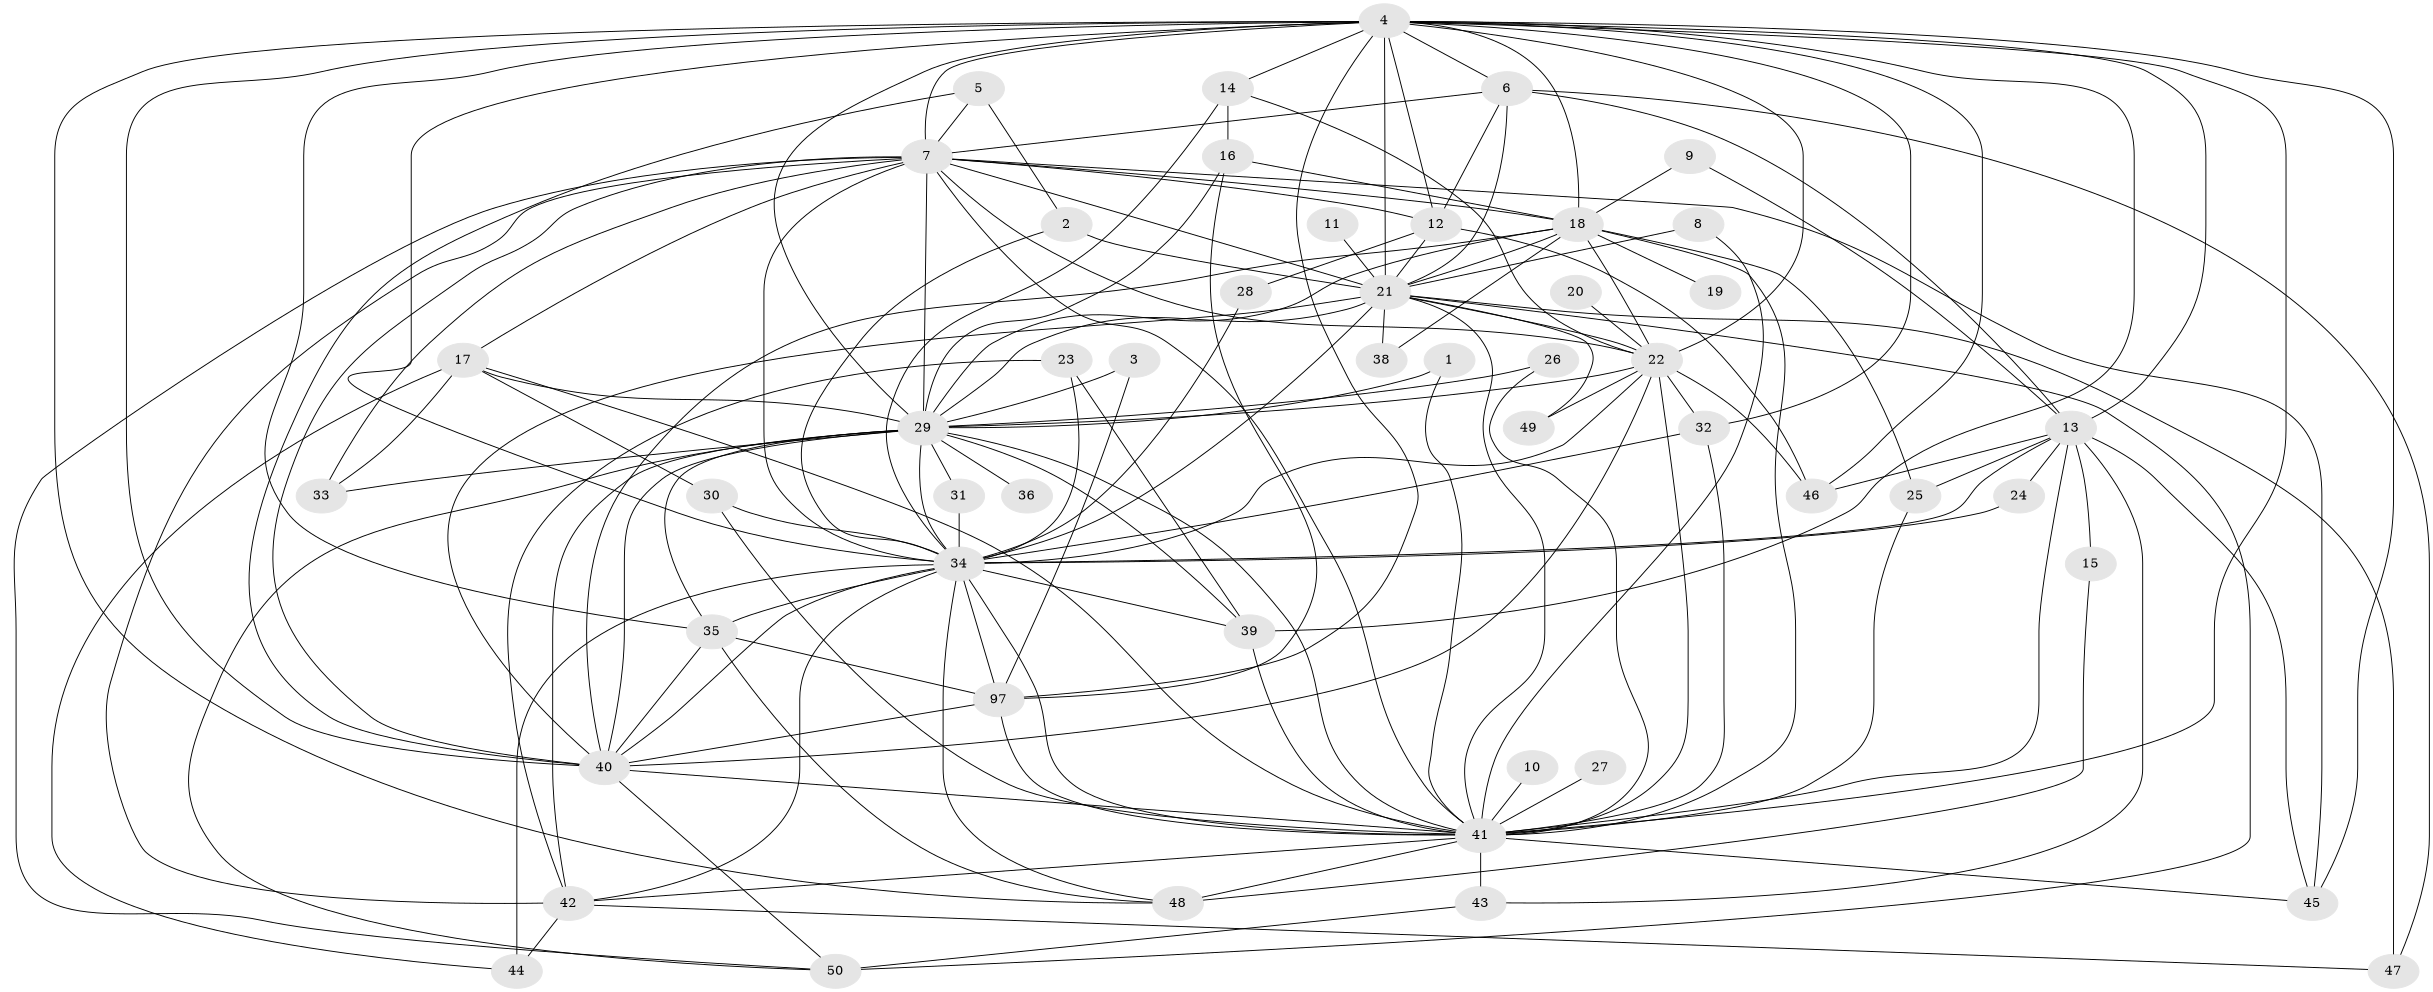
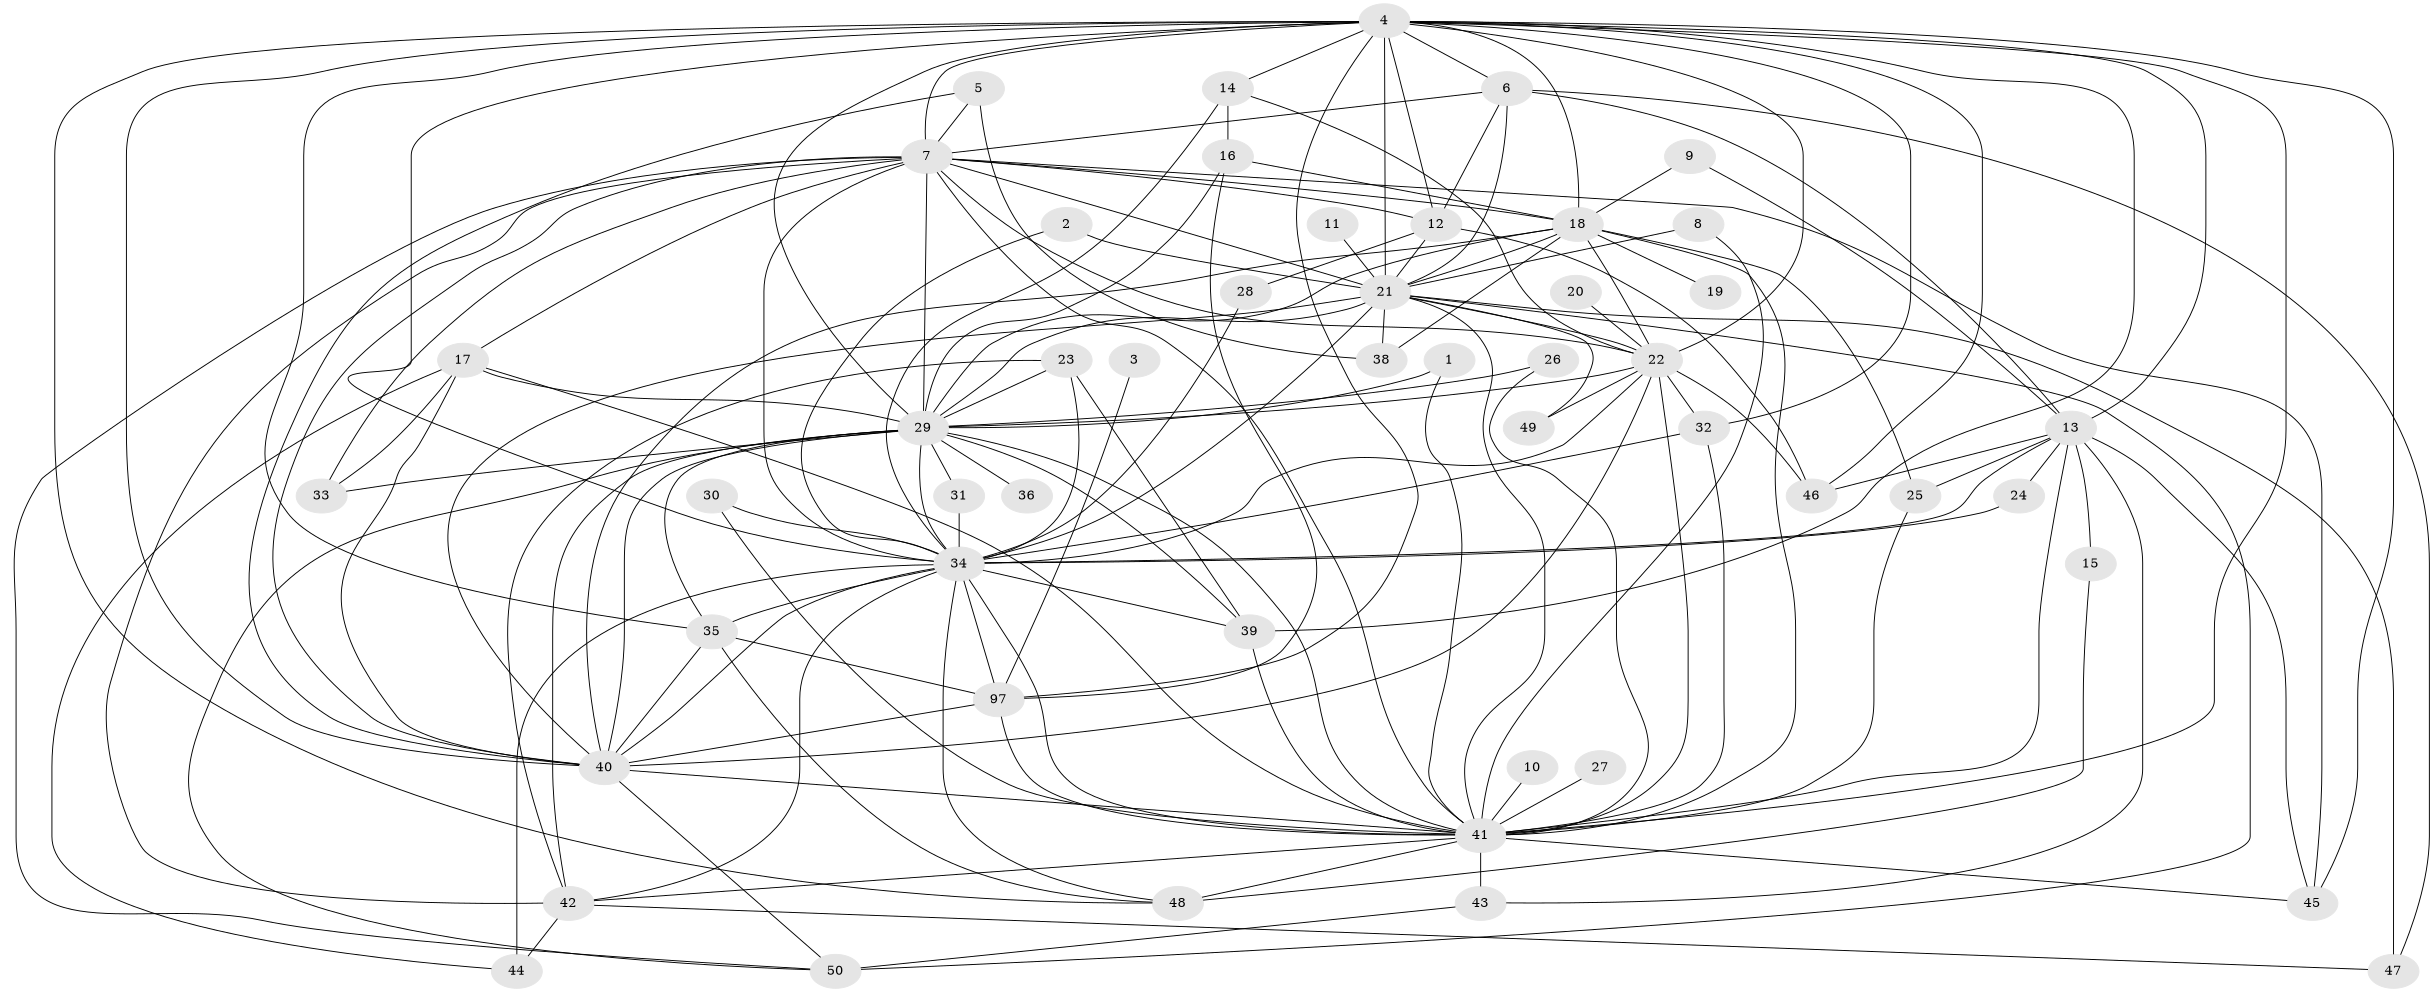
edge "5" -- "2": now "5" -- "38"
edge "3" -- "29": now "23" -- "29"
edge "17" -- "30": now "17" -- "40"
